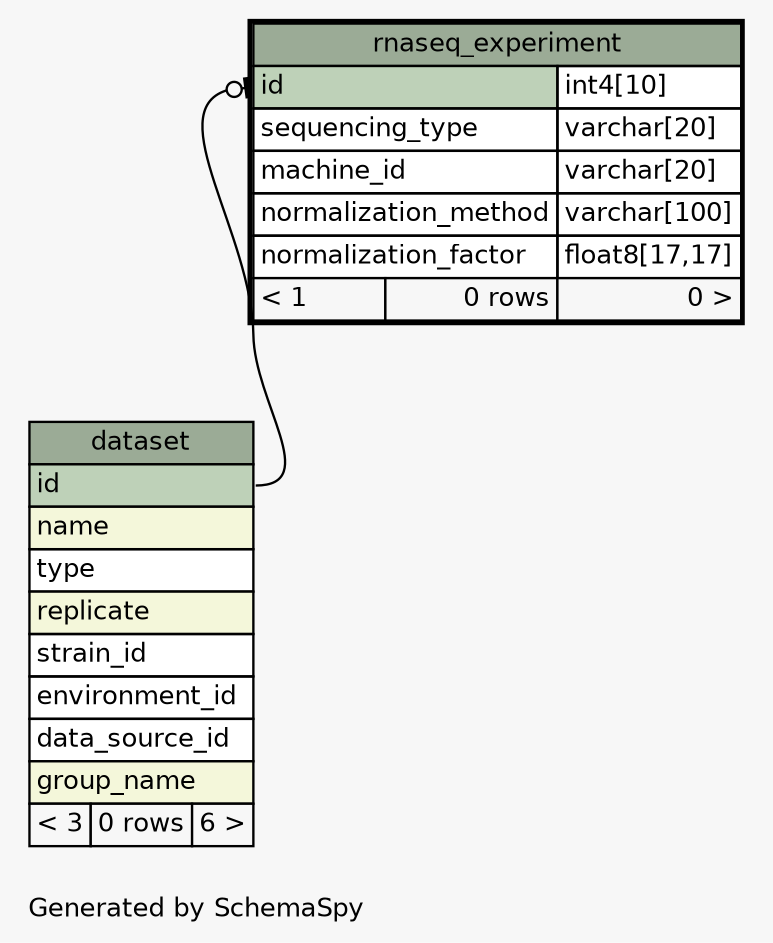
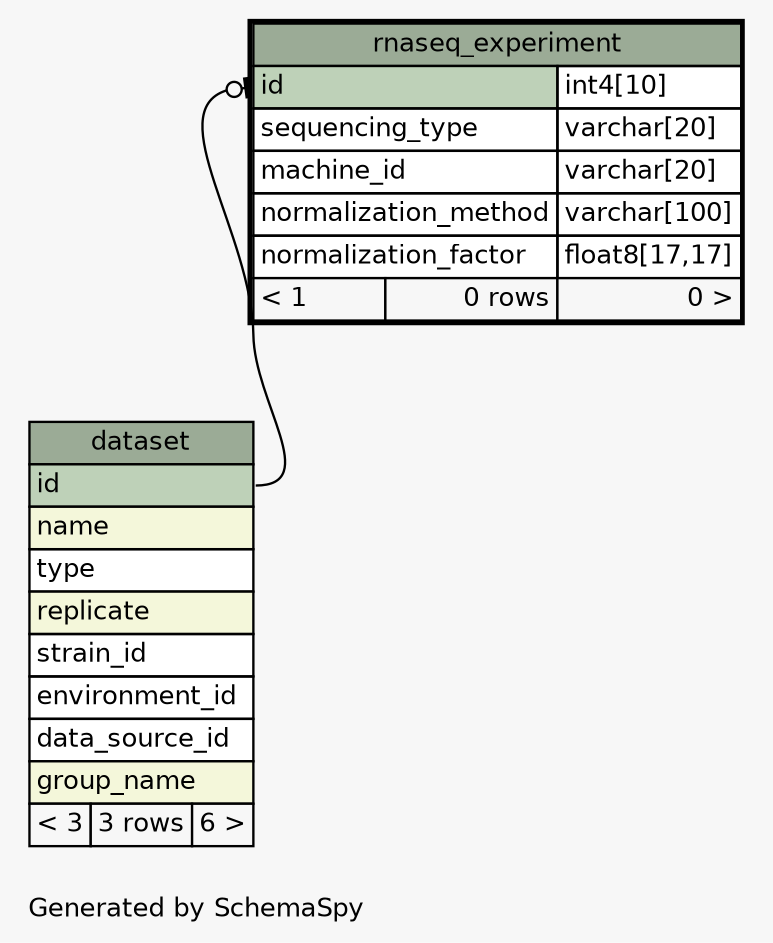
node "dataset": text "0 rows" -> "3 rows"
